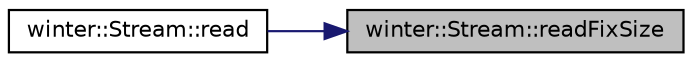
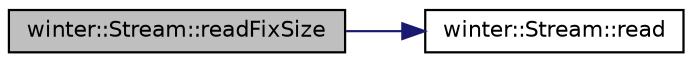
edge "winter::Stream::read" -> "winter::Stream::readFixSize": reversed
